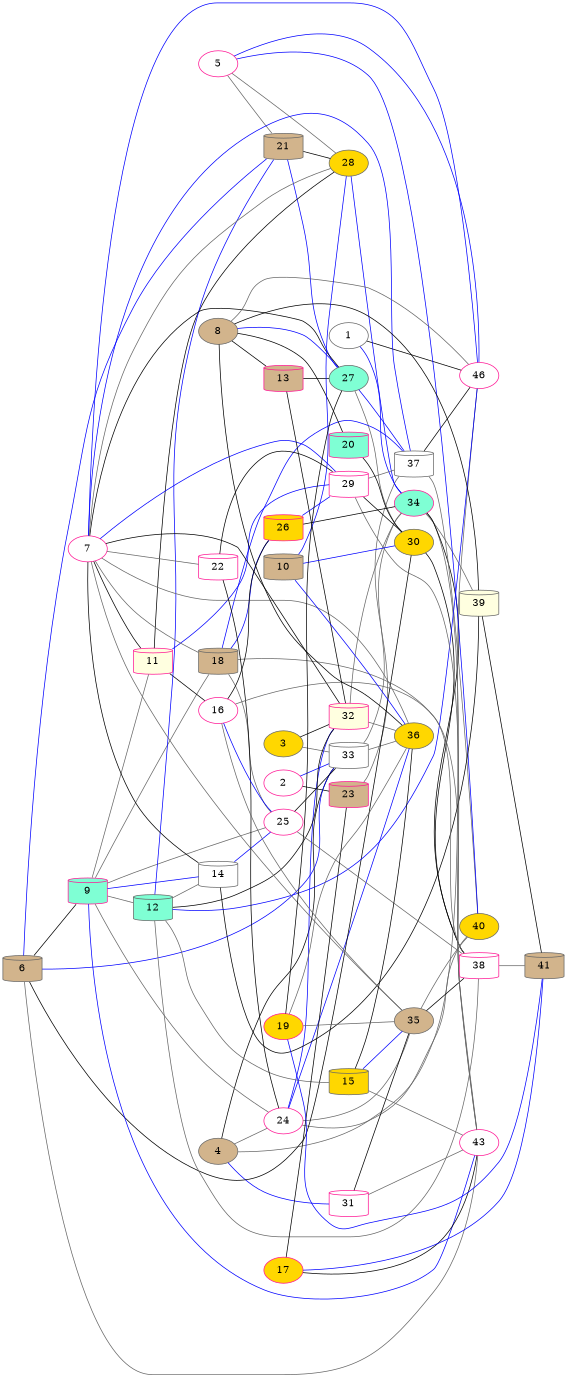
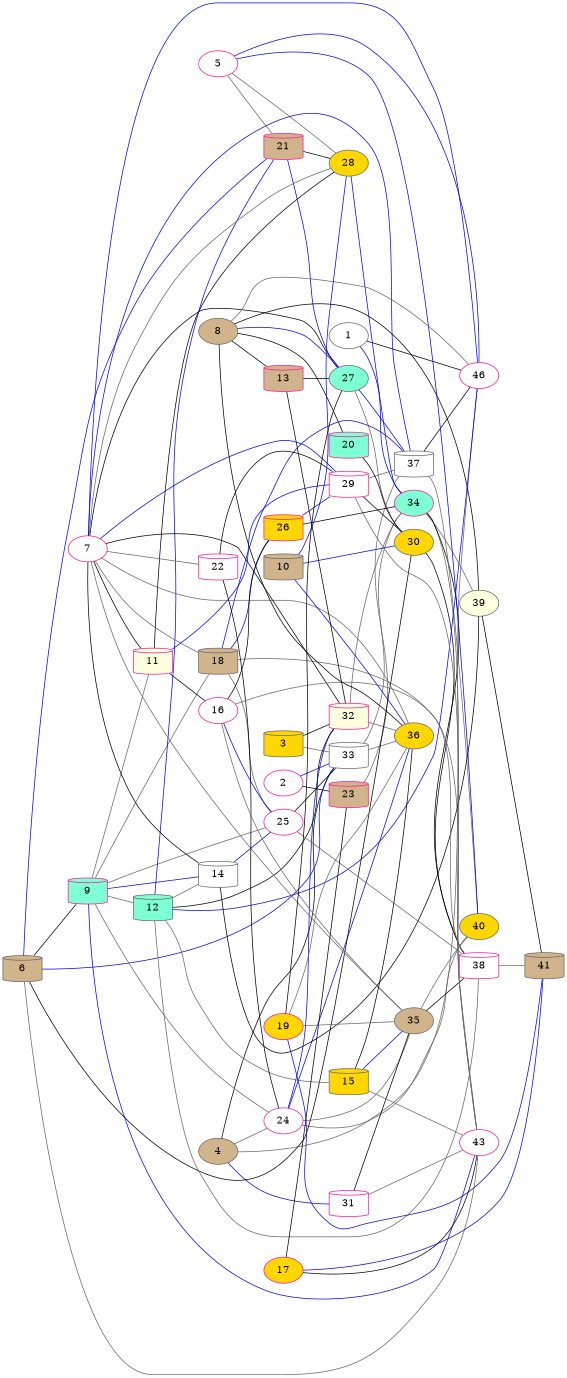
node "21": color gray40 -> deeppink
node "39": shape cylinder -> ellipse
node "3": shape ellipse -> cylinder
